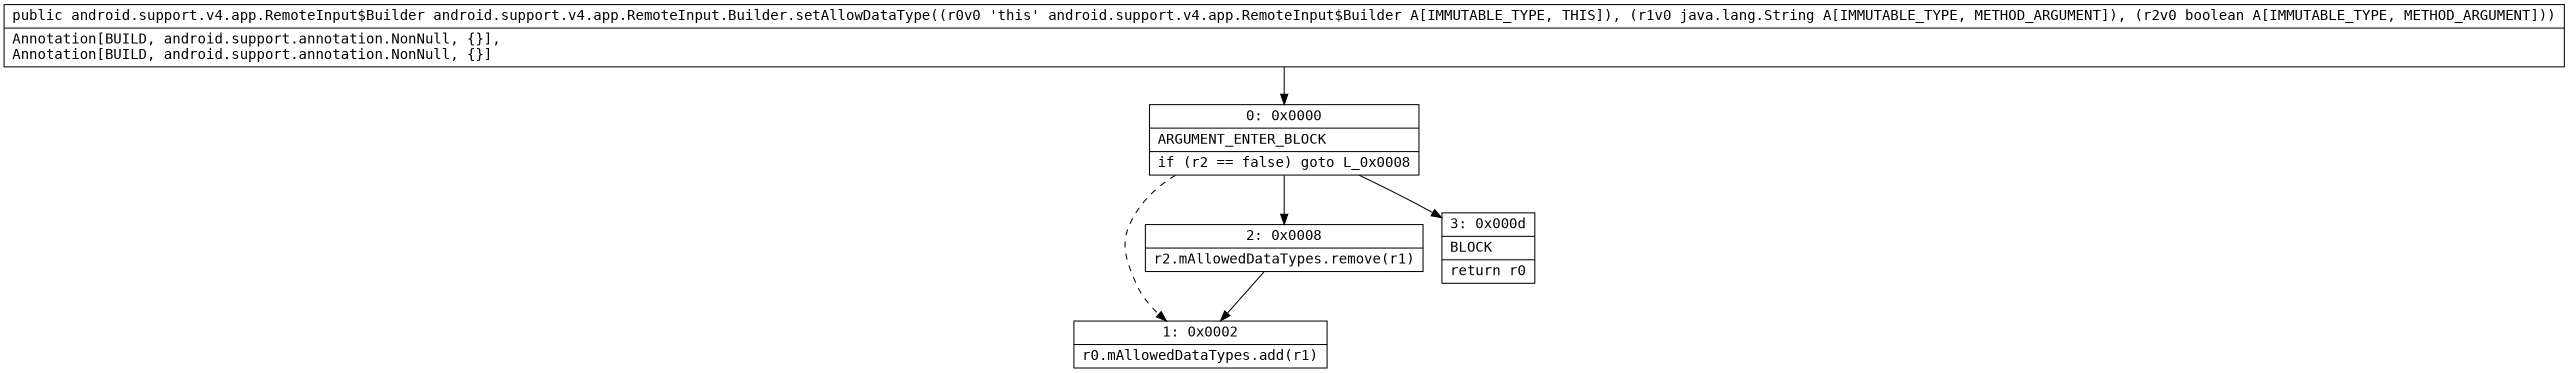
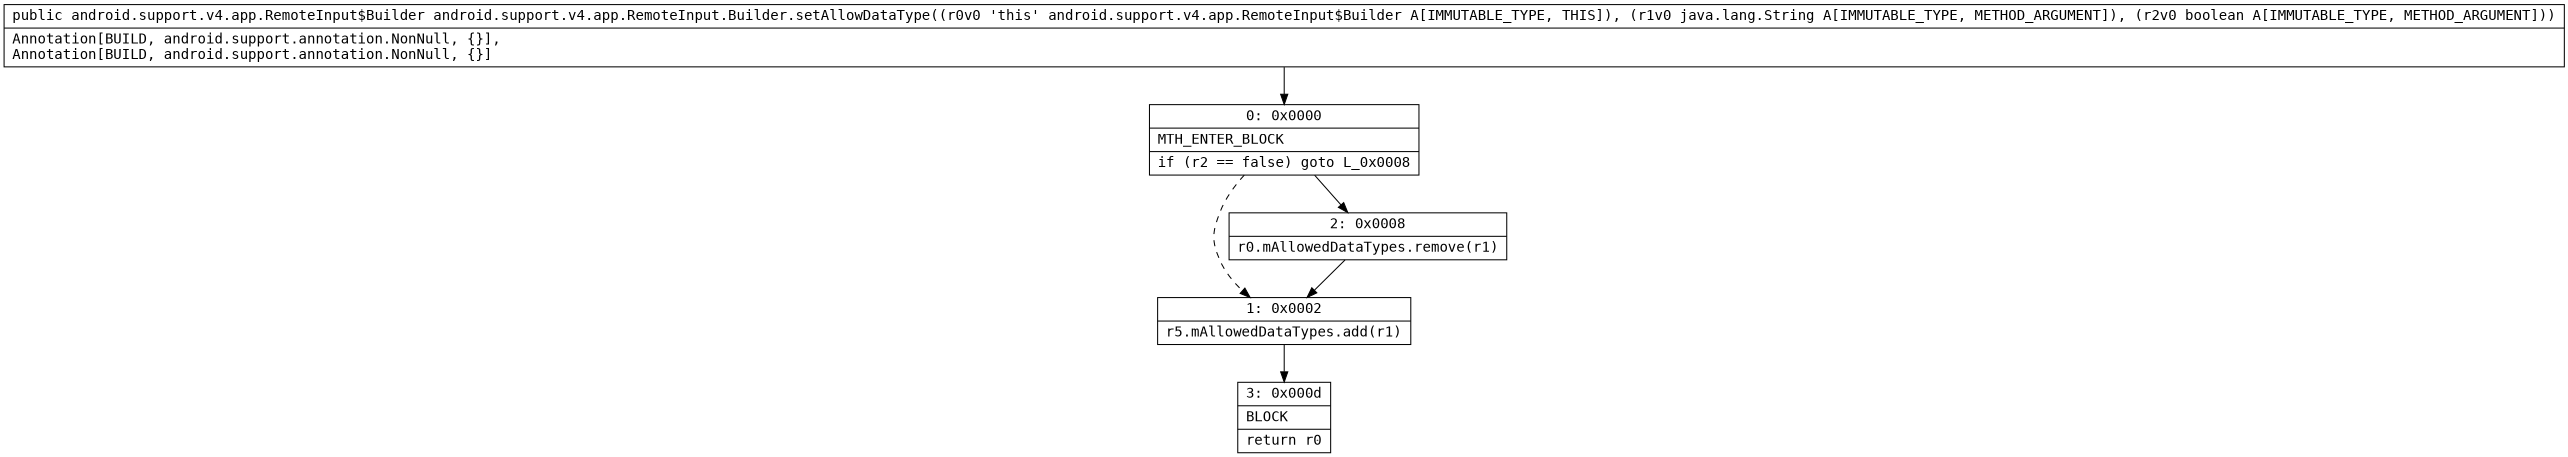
node "0: 0x0000": text "ARGUMENT_ENTER_BLOCK" -> "MTH_ENTER_BLOCK"
edge "0: 0x0000" -> "3: 0x000d": now "1: 0x0002" -> "3: 0x000d"
node "2: 0x0008": text "r2.mAllowedDataTypes.remove(r1)" -> "r0.mAllowedDataTypes.remove(r1)"
node "1: 0x0002": text "r0.mAllowedDataTypes.add(r1)" -> "r5.mAllowedDataTypes.add(r1)"
